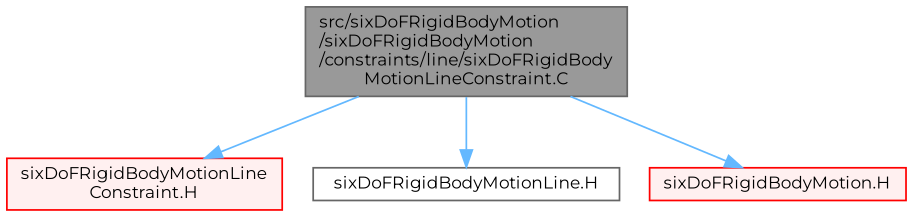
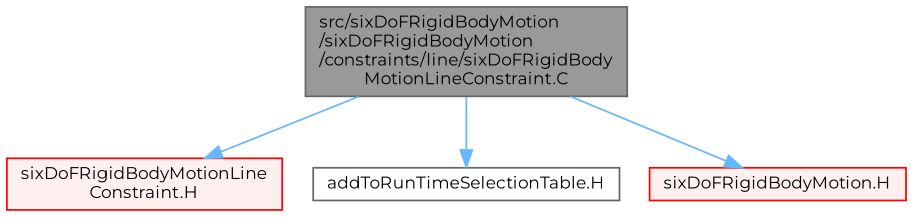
node "sixDoFRigidBodyMotionLine.H": label "sixDoFRigidBodyMotionLine.H" -> "addToRunTimeSelectionTable.H"
